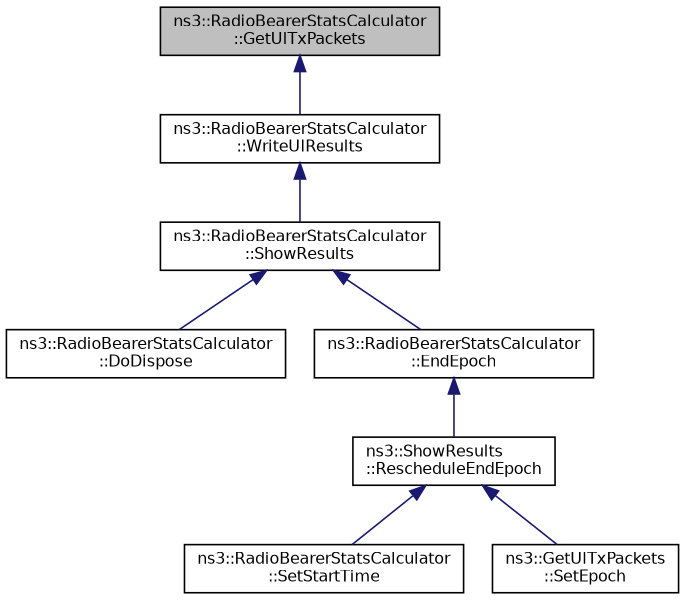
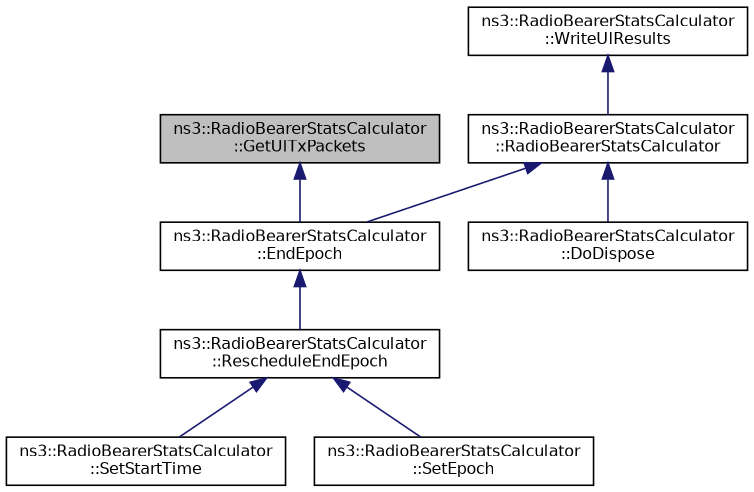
edge "ns3::RadioBearerStatsCalculator ::WriteUlResults" -> "ns3::RadioBearerStatsCalculator ::GetUlTxPackets": now "ns3::RadioBearerStatsCalculator ::EndEpoch" -> "ns3::RadioBearerStatsCalculator ::GetUlTxPackets"
node "ns3::RadioBearerStatsCalculator ::ShowResults": label "ns3::RadioBearerStatsCalculator ::ShowResults" -> "ns3::RadioBearerStatsCalculator ::RadioBearerStatsCalculator"
node "ns3::ShowResults ::RescheduleEndEpoch": label "ns3::ShowResults ::RescheduleEndEpoch" -> "ns3::RadioBearerStatsCalculator ::RescheduleEndEpoch"
node "ns3::GetUlTxPackets ::SetEpoch": label "ns3::GetUlTxPackets ::SetEpoch" -> "ns3::RadioBearerStatsCalculator ::SetEpoch"
